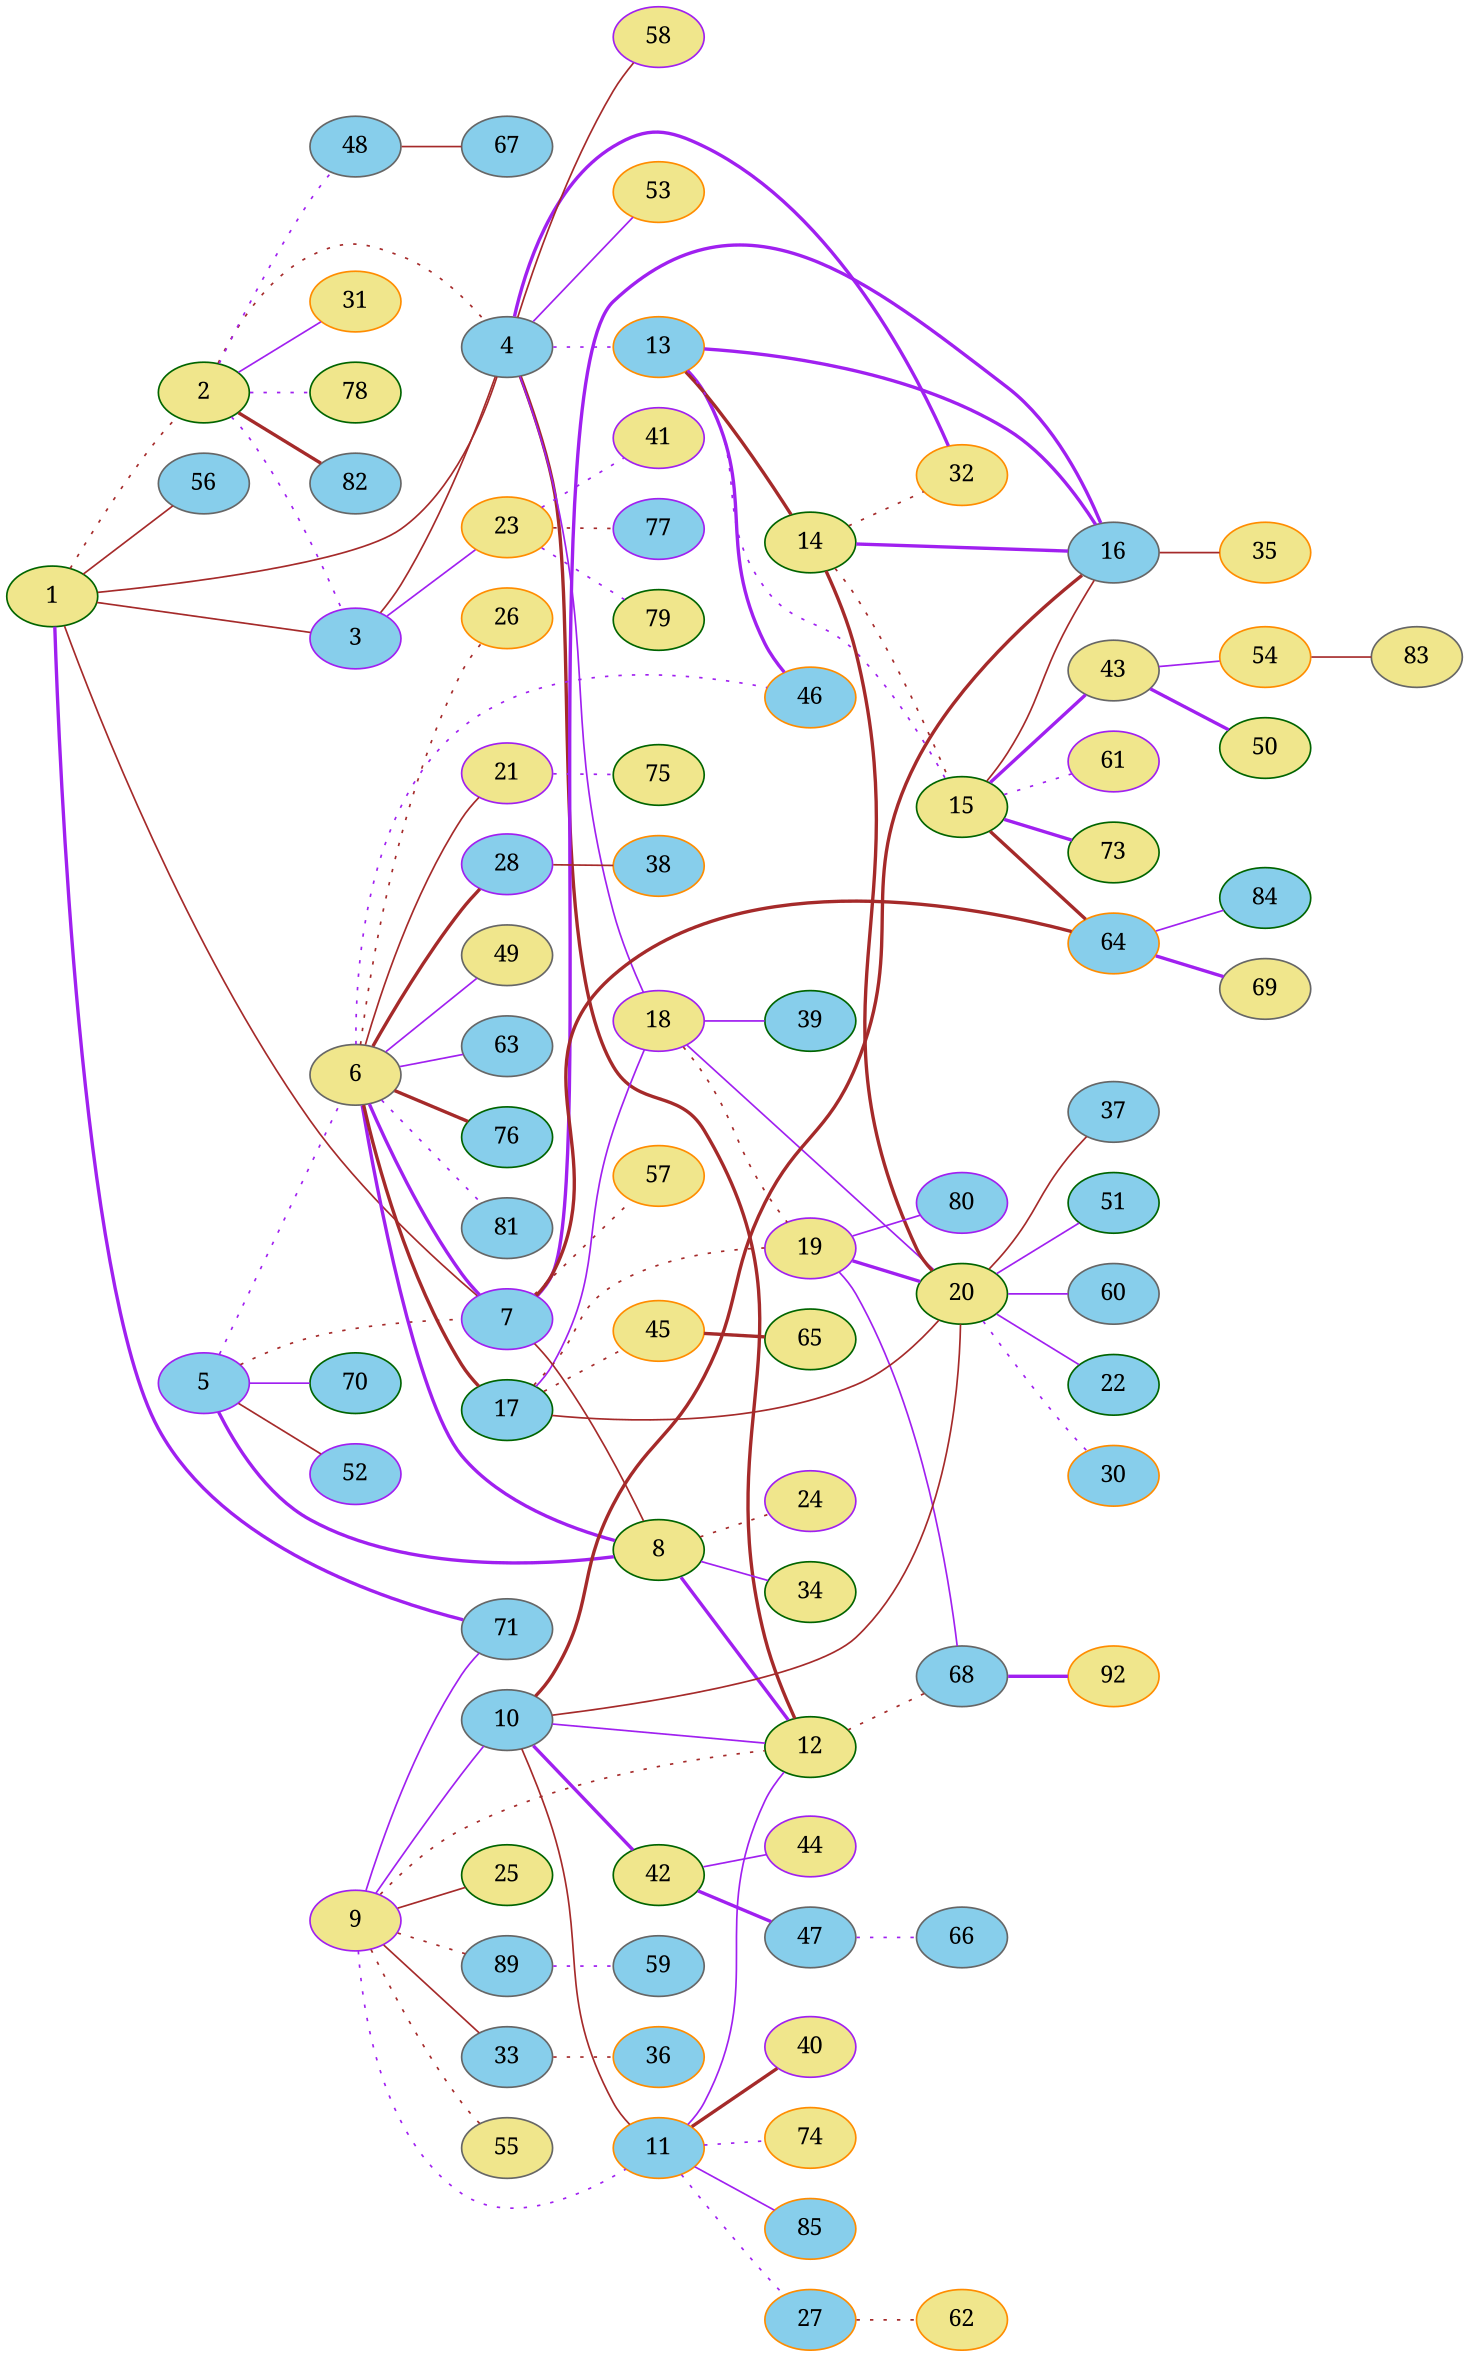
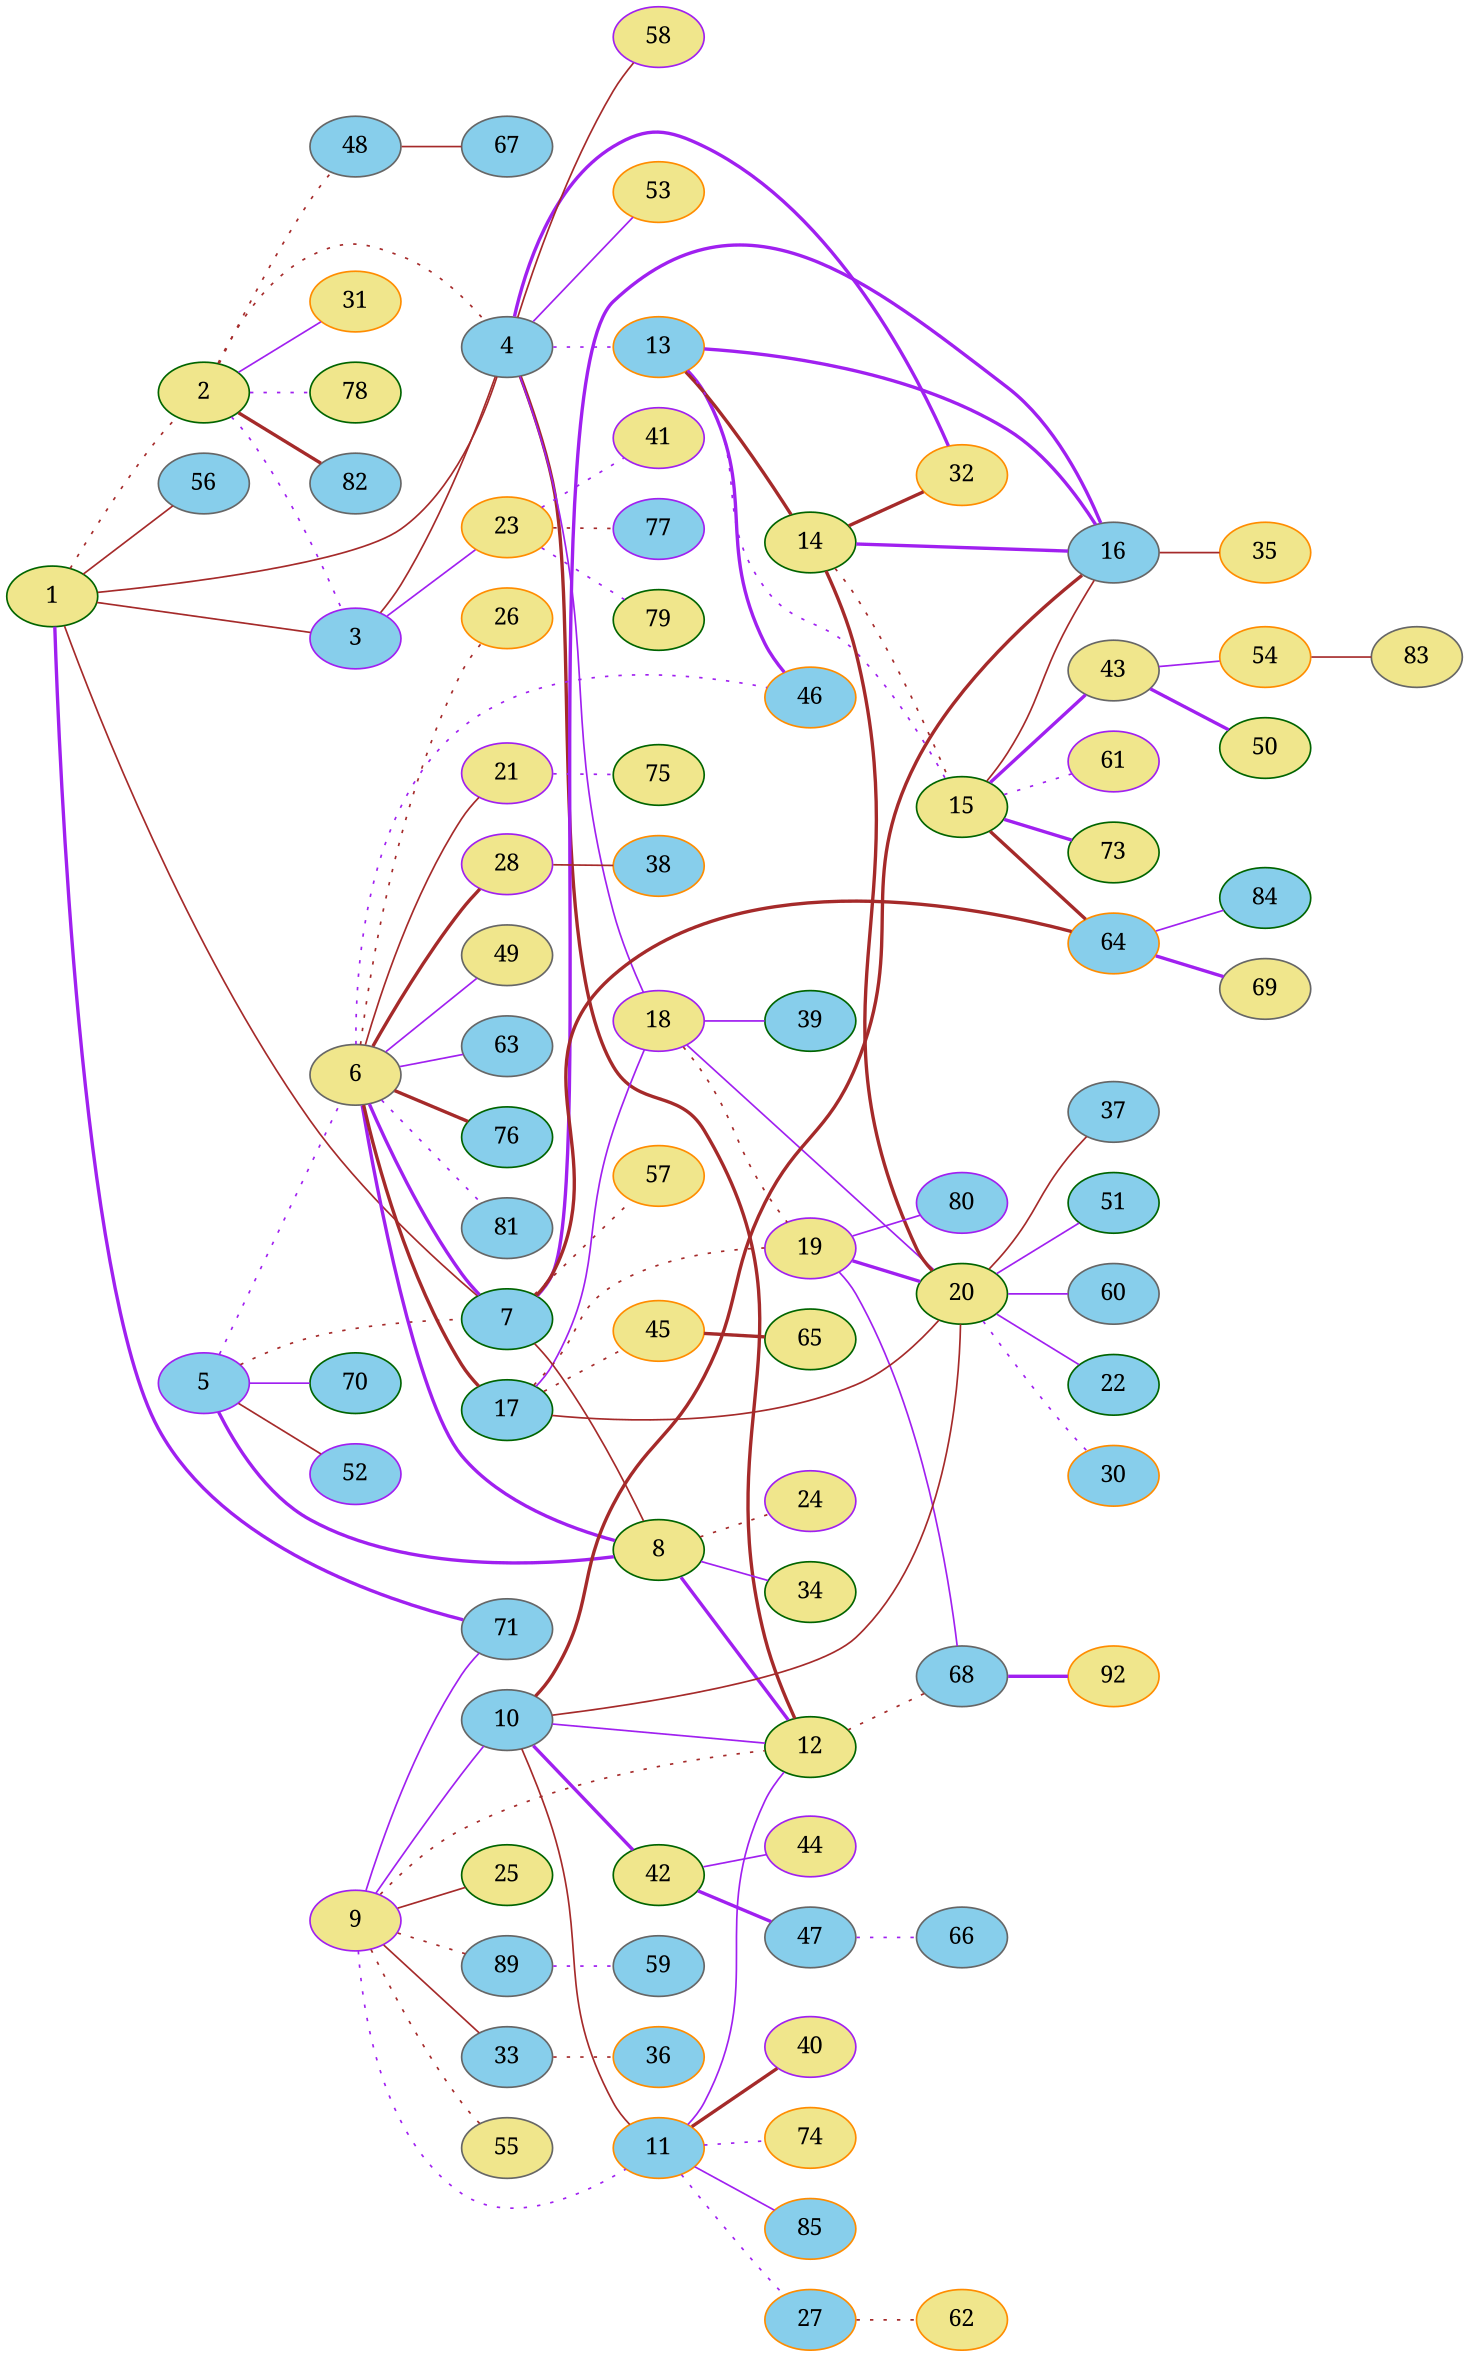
edge "48" -- "2": color purple -> brown
edge "32" -- "14": style dotted -> bold
node "28": fillcolor skyblue -> khaki
node "7": color purple -> darkgreen
